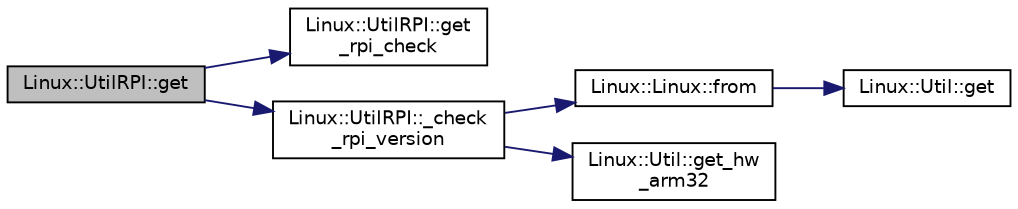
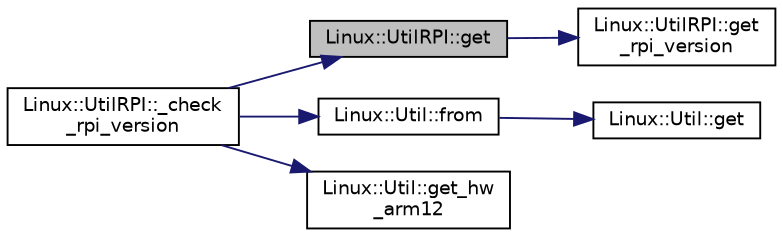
node "Linux::UtilRPI::get _rpi_check": label "Linux::UtilRPI::get _rpi_check" -> "Linux::UtilRPI::get _rpi_version"
node "Linux::Linux::from": label "Linux::Linux::from" -> "Linux::Util::from"
edge "Linux::UtilRPI::get" -> "Linux::UtilRPI::_check _rpi_version": reversed
node "Linux::Util::get_hw _arm32": label "Linux::Util::get_hw _arm32" -> "Linux::Util::get_hw _arm12"
